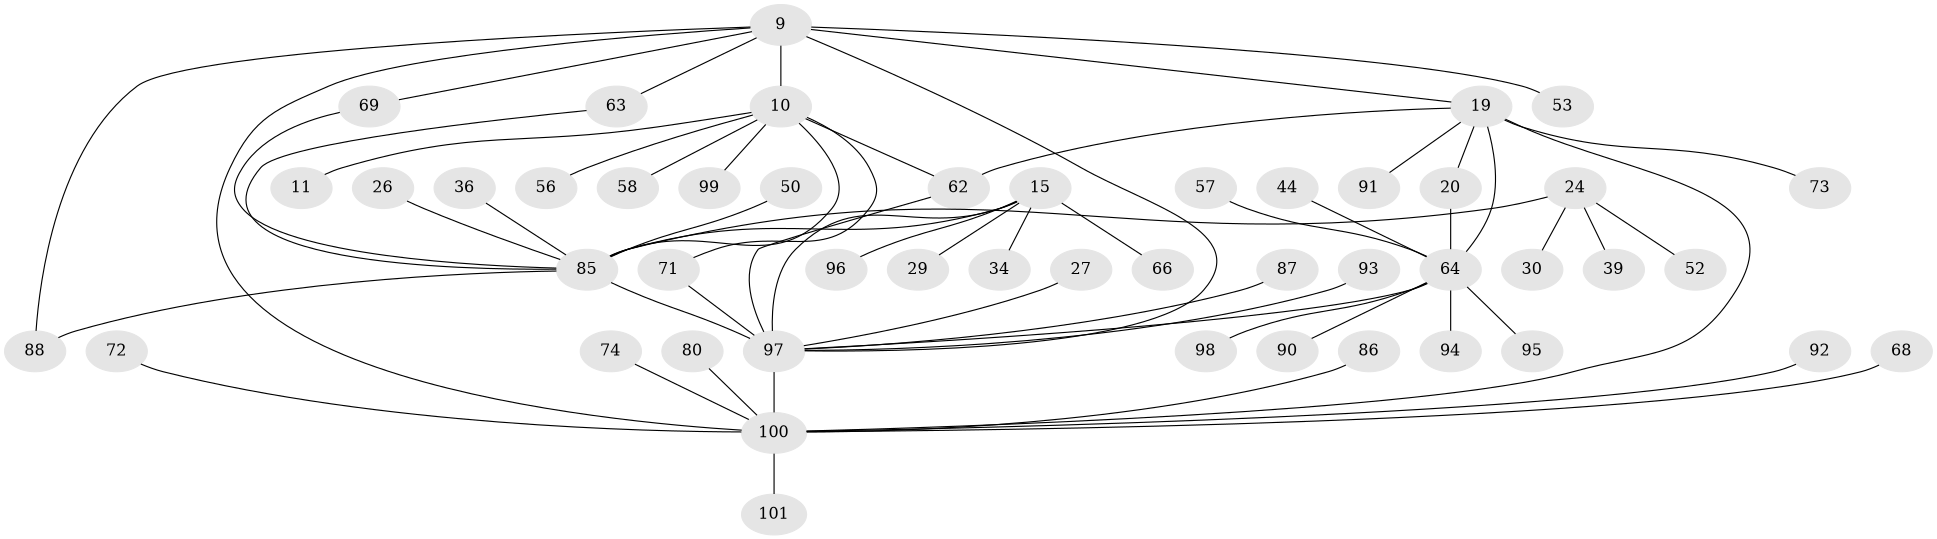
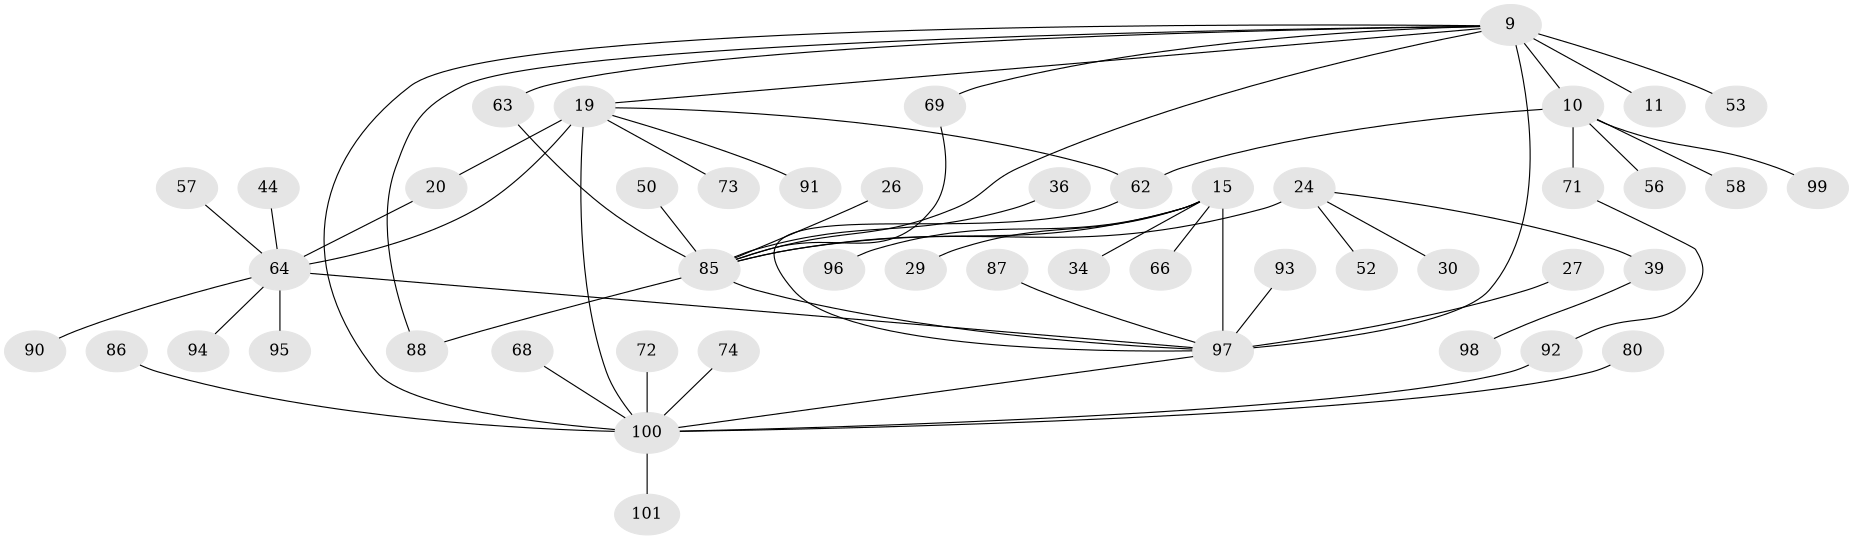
edge "10" -- "11": now "9" -- "11"
edge "10" -- "85": now "9" -- "85"
edge "71" -- "97": now "71" -- "92"
edge "64" -- "98": now "39" -- "98"
